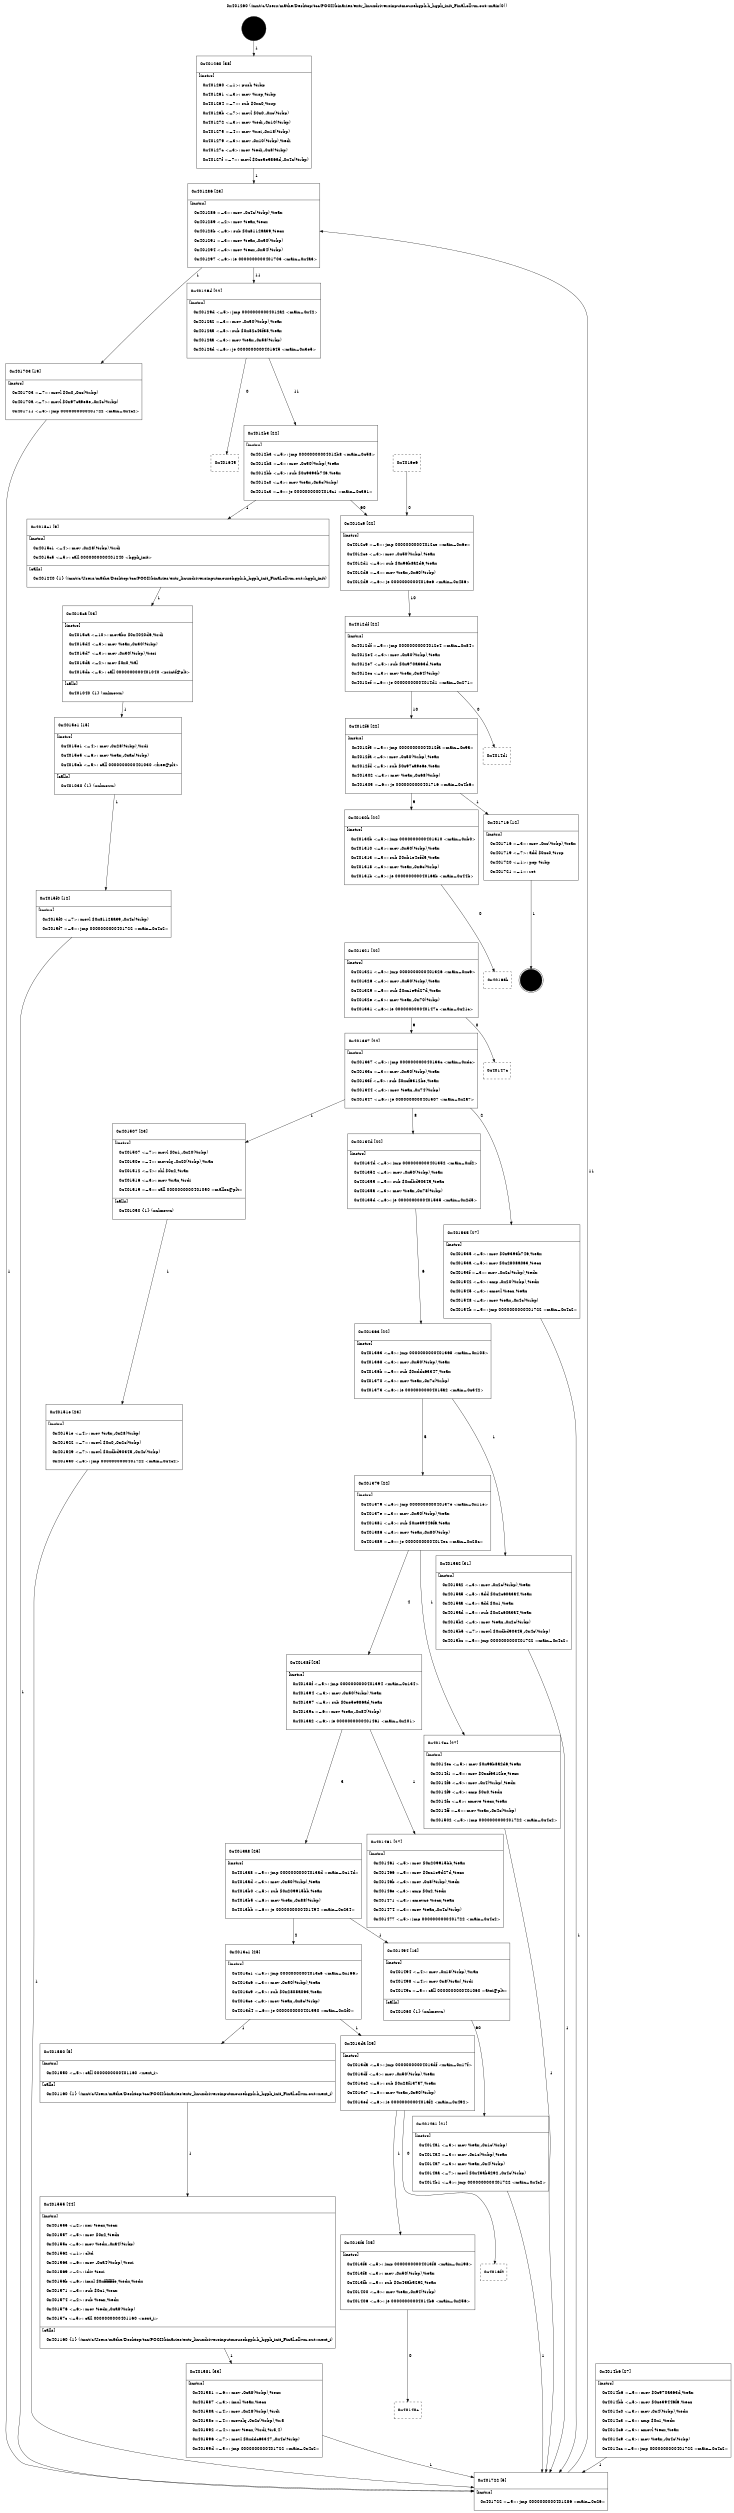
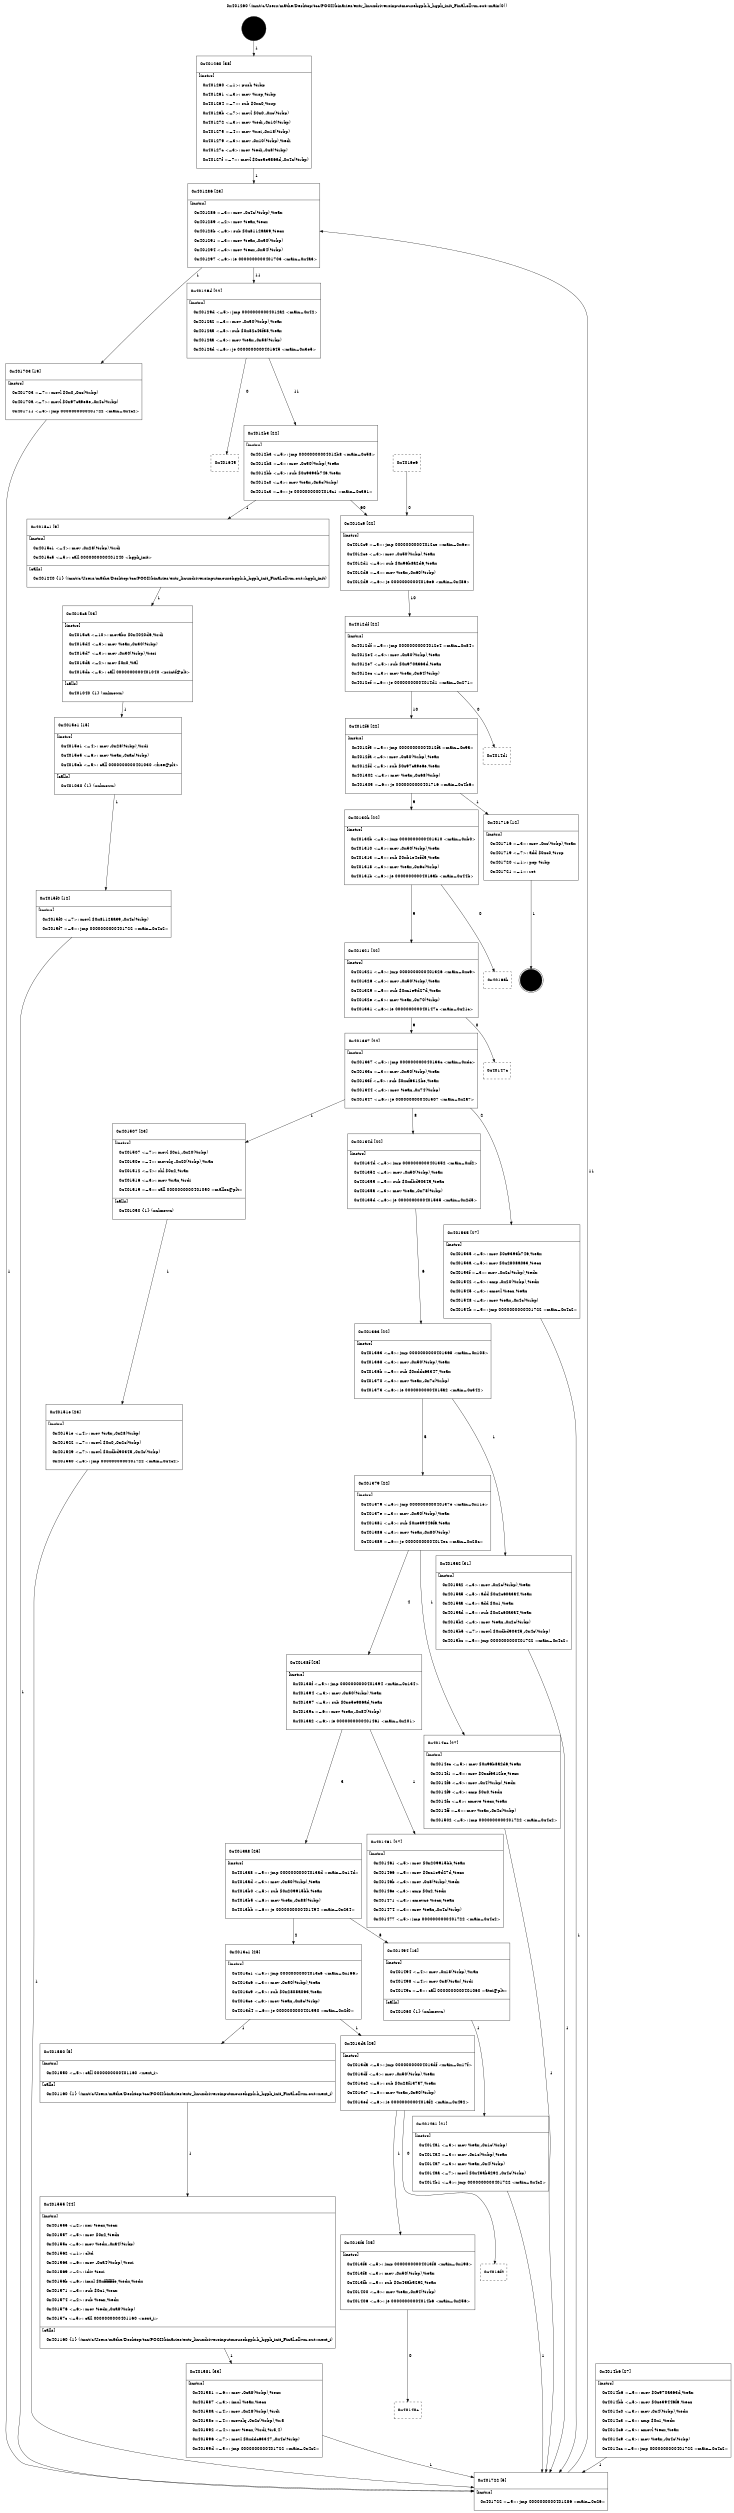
edge "0x40130b [22]" -> "0x401321 [22]": added, label "9"
edge "0x4013a8 [25]" -> "0x401494 [13]": label " 1" -> " 8"
edge "0x401494 [13]" -> "0x4014a1 [21]": label " 60" -> " 1"
